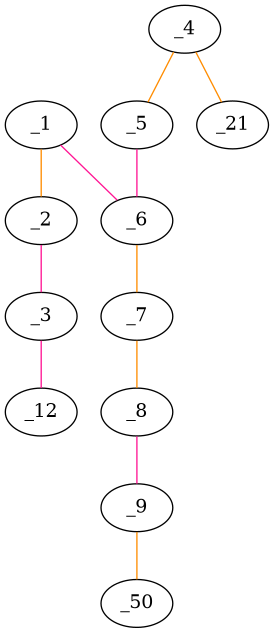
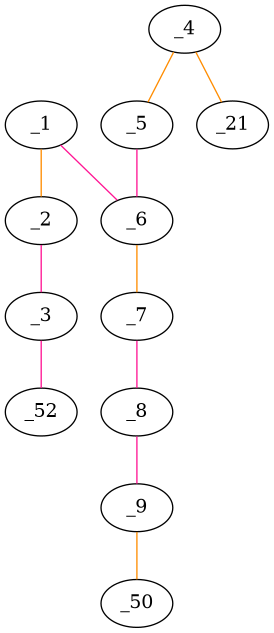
edge "_7" -- "_8": color darkorange -> deeppink
node "_12": label "_12" -> "_52"
